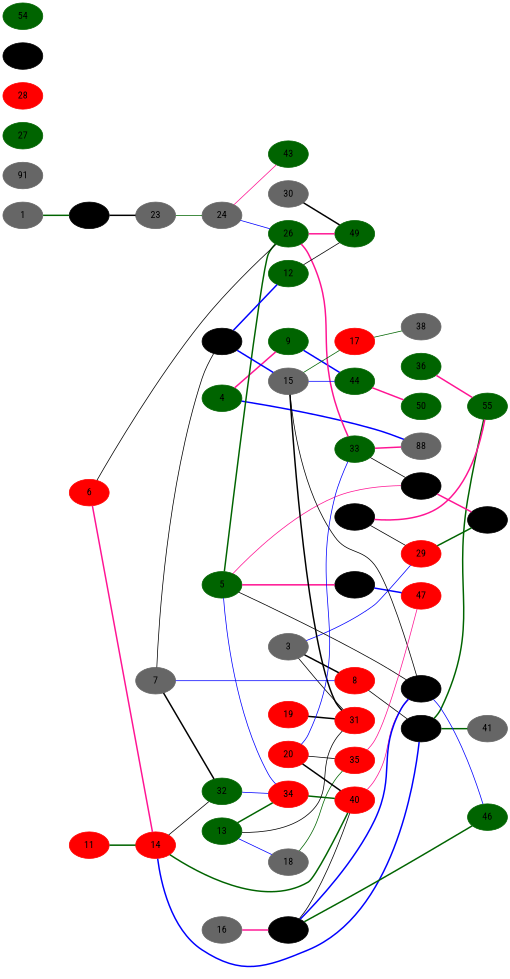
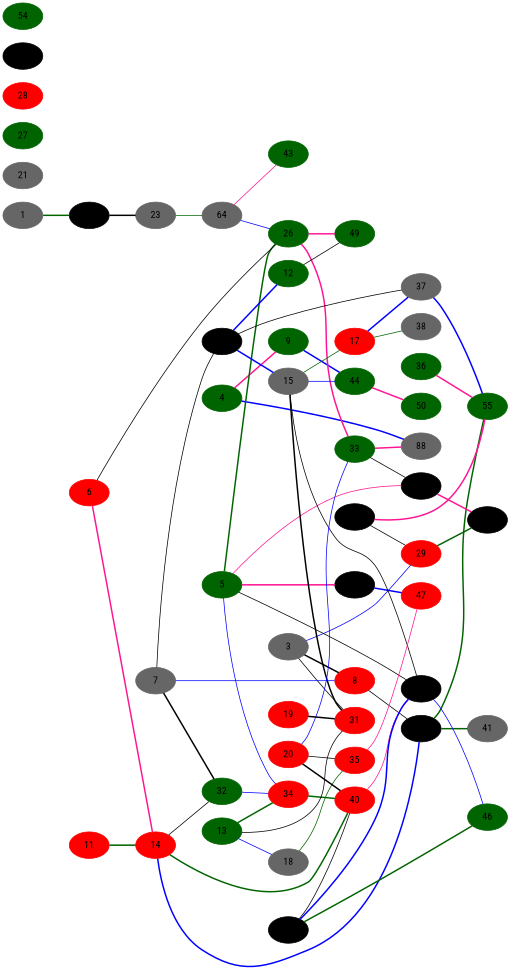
node "91": label "91" -> "21"
node "30": removed
node "24": label "24" -> "64"
node "37": added
node "16": removed
